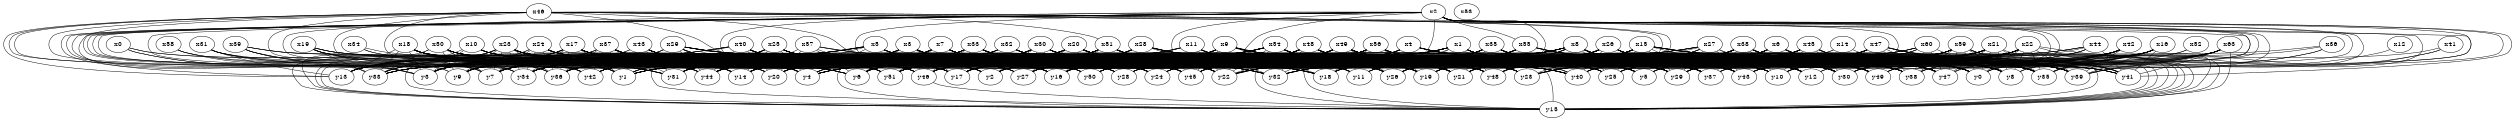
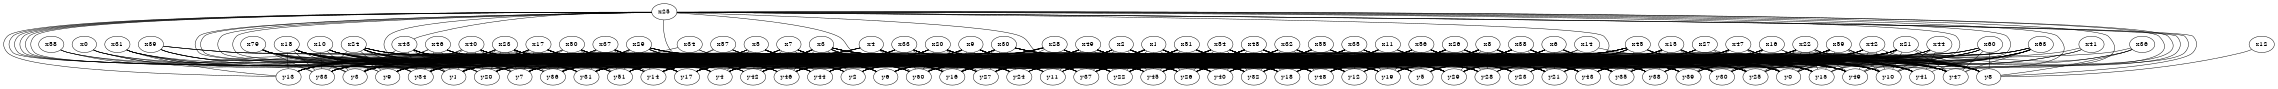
node "x53": removed
edge "x46" -- "x51": now "x46" -- "y37"
edge "x2" -- "x55": now "x2" -- "y48"
node "x19": label "x19" -> "x79"
node "x52": removed
edge "x25" -- "y44": now "x25" -- "x43"
edge "y46" -- "y15": now "x29" -- "y15"
